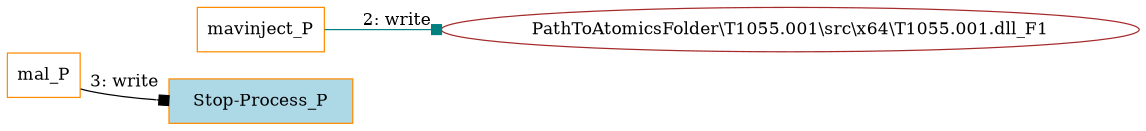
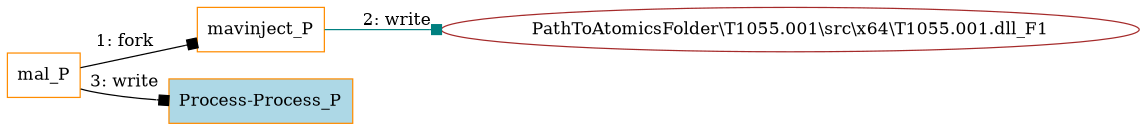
edge "mal_P" -> "mavinject_P": added, label "1: fork"
node "Stop-Process_P": label "Stop-Process_P" -> "Process-Process_P"
